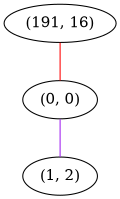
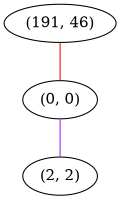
node "(191, 16)": label "(191, 16)" -> "(191, 46)"
node "(1, 2)": label "(1, 2)" -> "(2, 2)"
